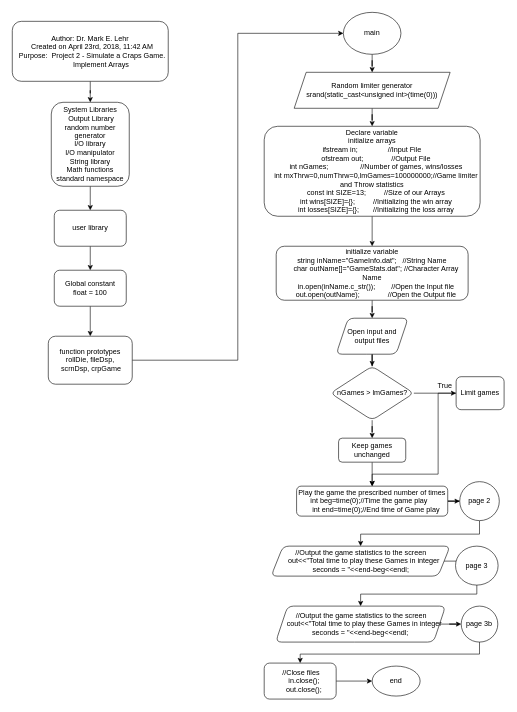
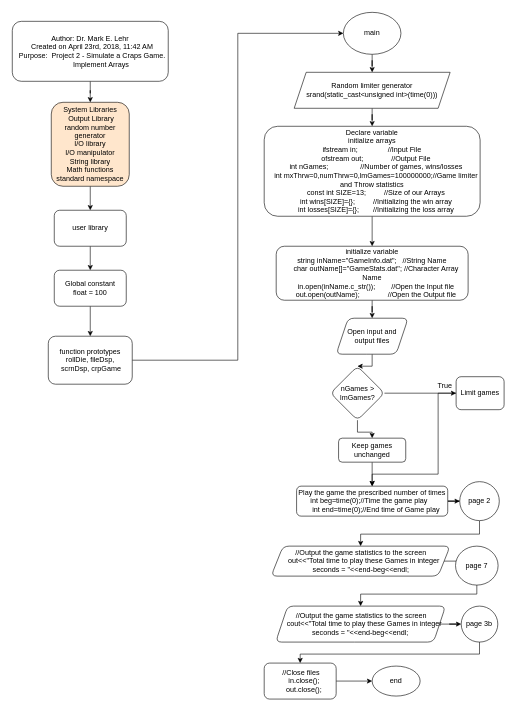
node "System Libraries Output Library random number generator I/O library I/O manipulator String library Math functions standard namespace": fillcolor #ffffff -> #ffe6cc
node "nGames > lmGames?": size 83x54 -> 54x54
node "page 3": label "page 3" -> "page 7"
